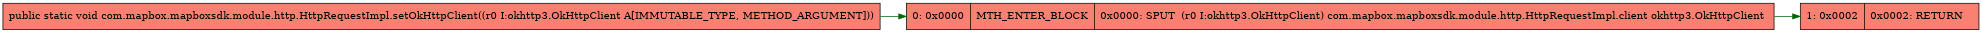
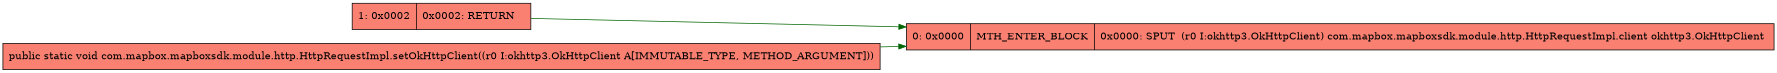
edge "0: 0x0000" -> "1: 0x0002": reversed
